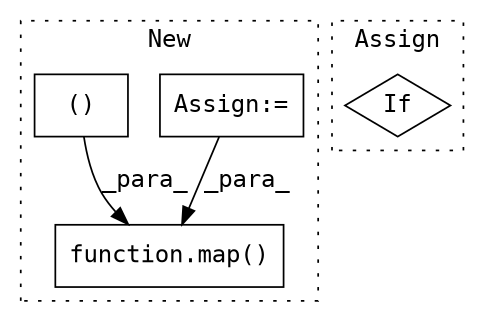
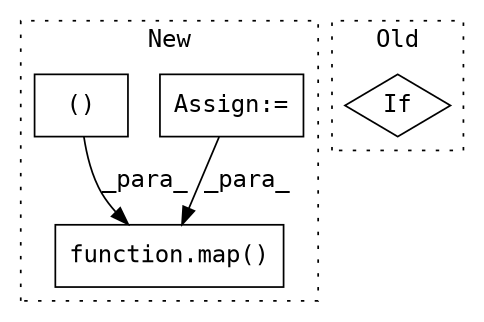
cluster "Assign": label "Assign" -> "Old"
